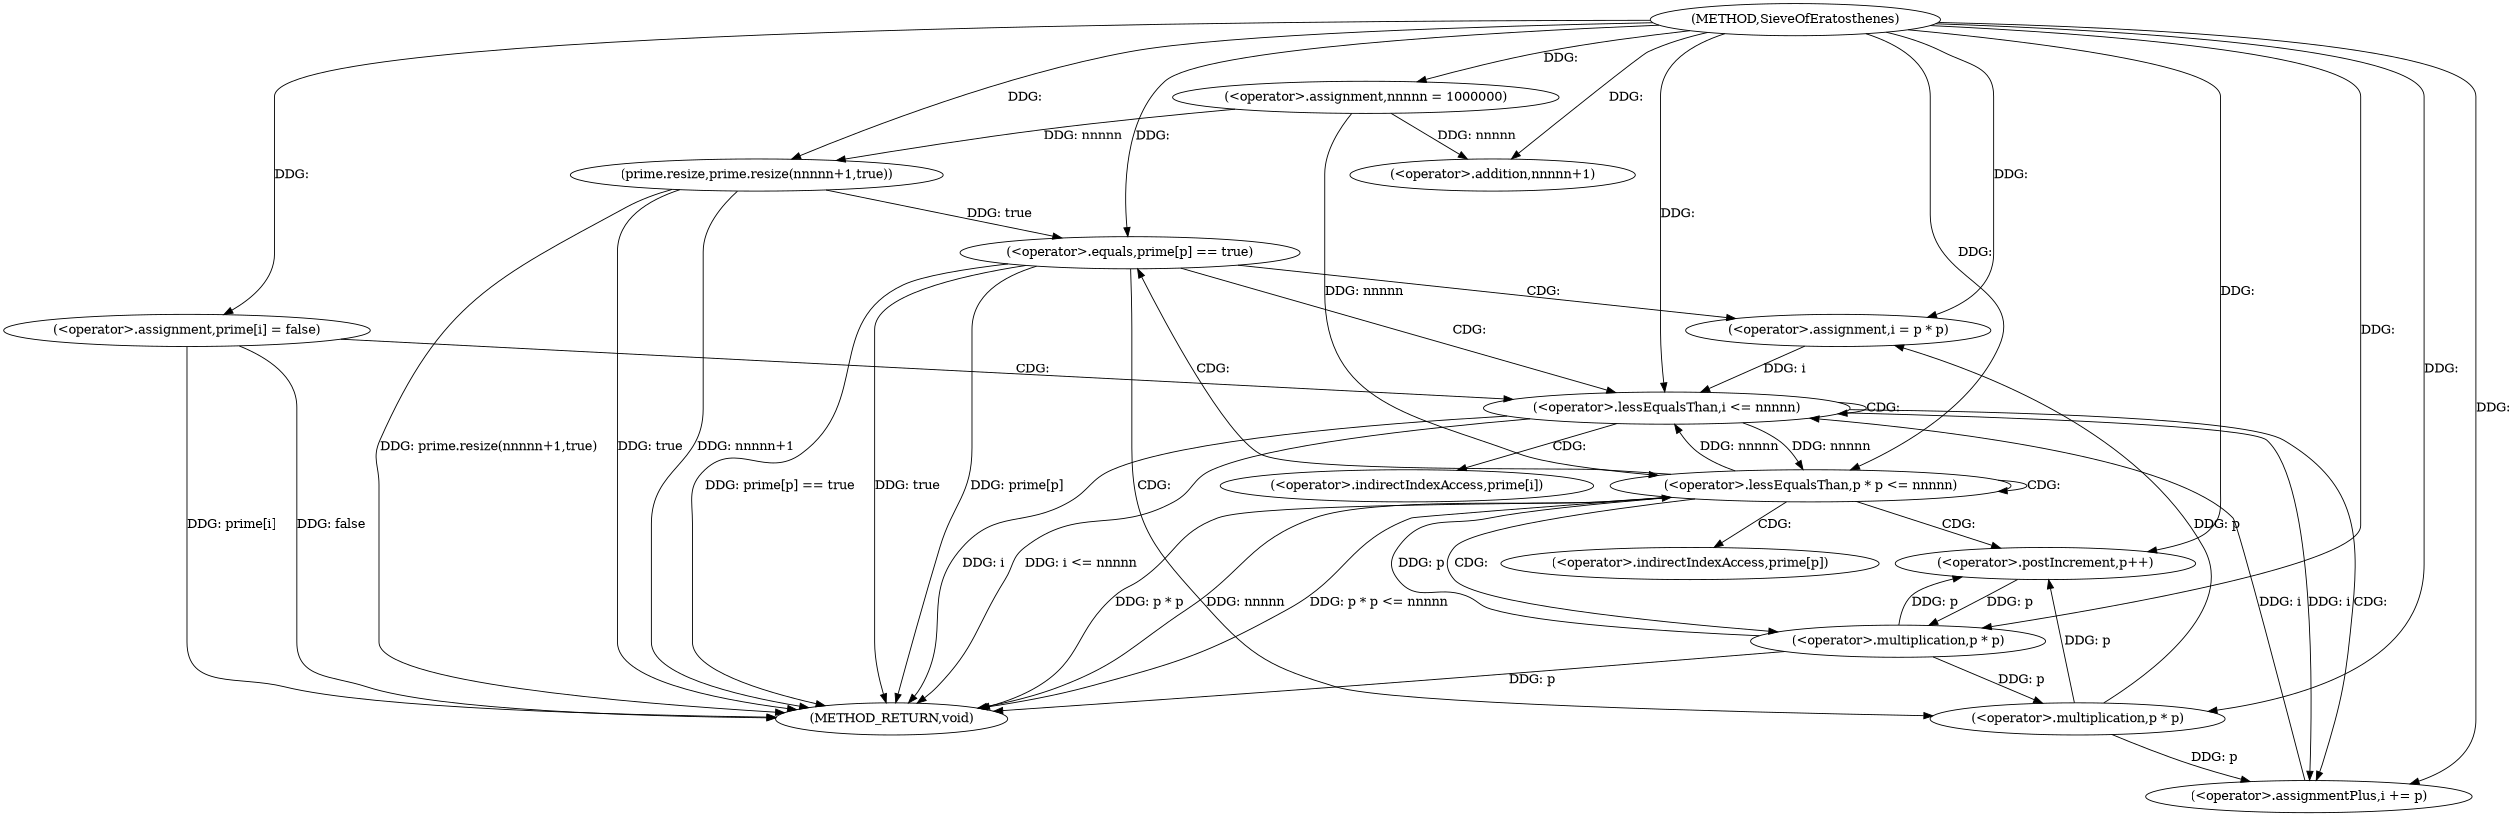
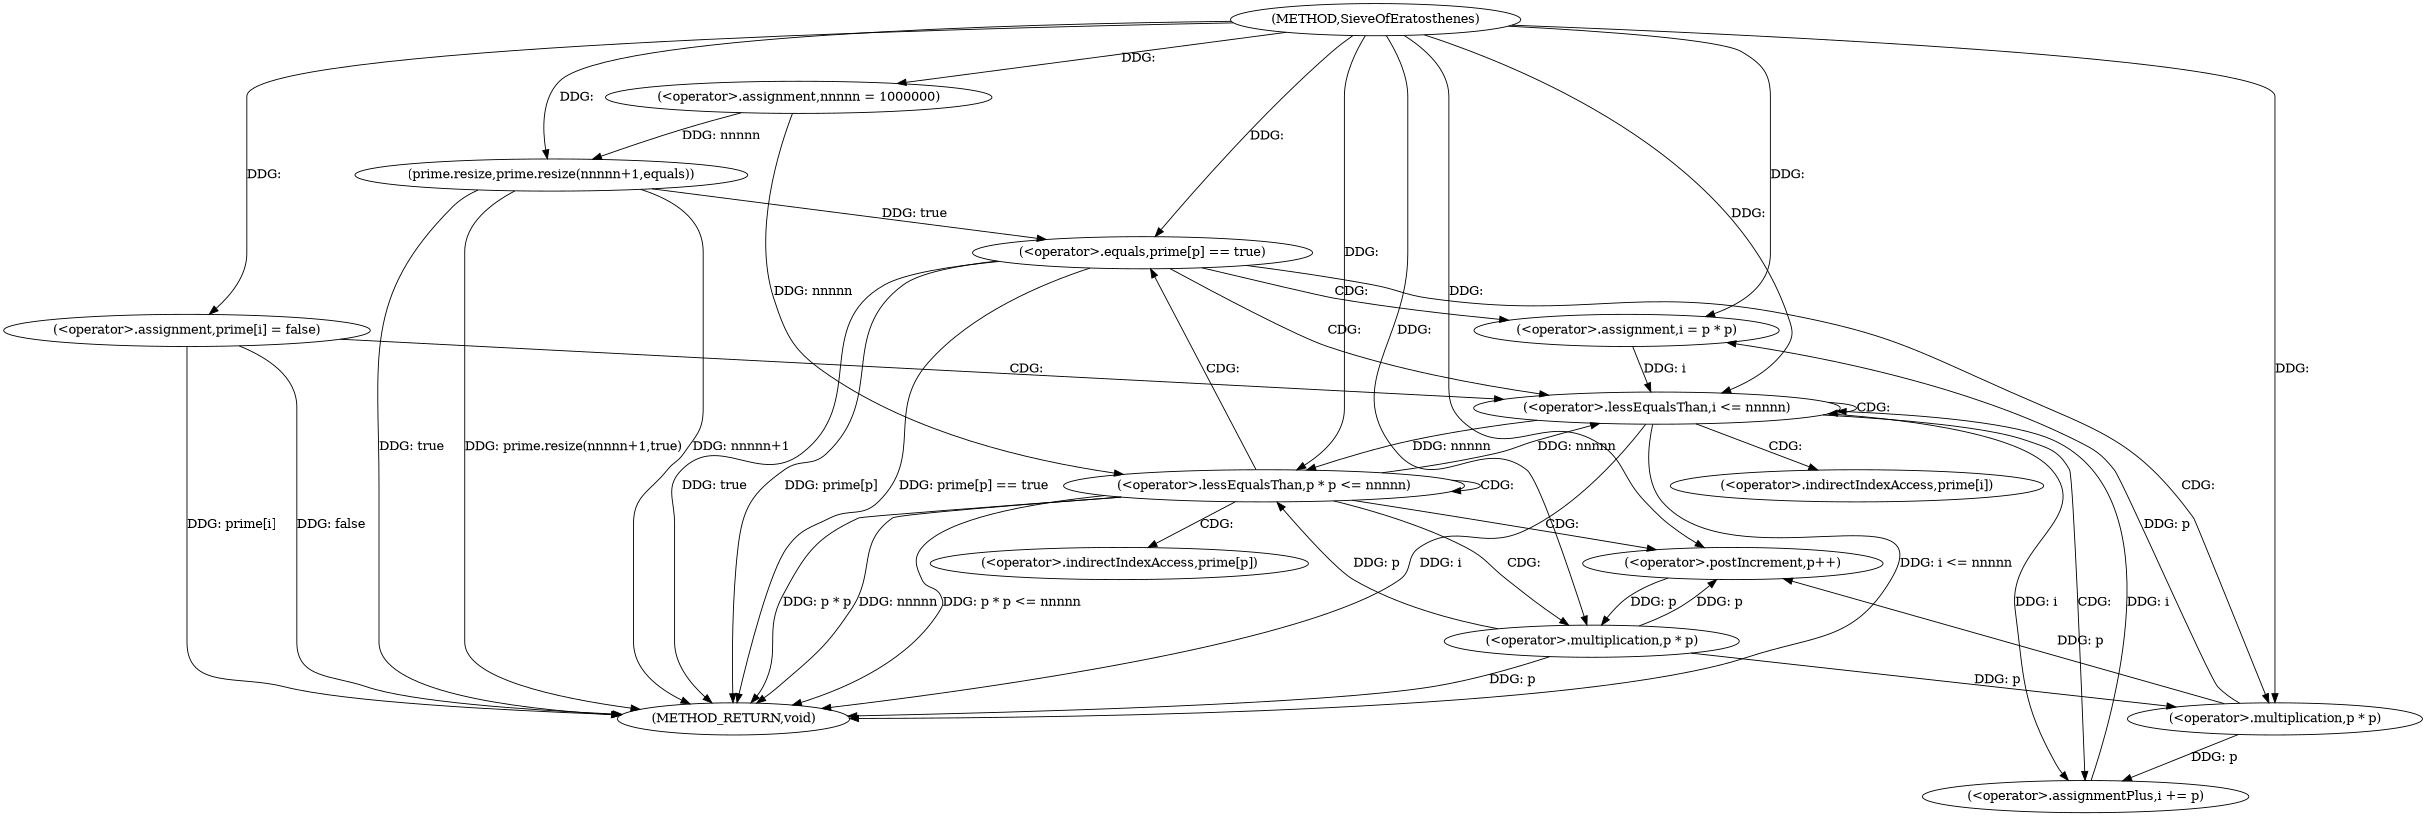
node "(prime.resize,prime.resize(nnnnn+1,true))": label "(prime.resize,prime.resize(nnnnn+1,true))" -> "(prime.resize,prime.resize(nnnnn+1,equals))"
node "(<operator>.addition,nnnnn+1)": removed
edge "(METHOD,SieveOfEratosthenes)" -> "(<operator>.assignmentPlus,i += p)": removed, label "DDG:"
